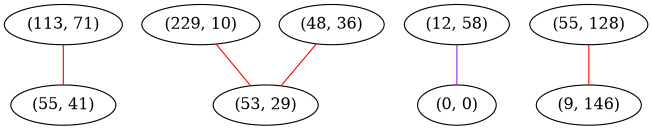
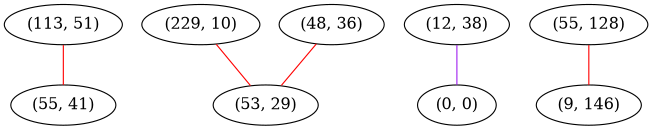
node "(113, 71)": label "(113, 71)" -> "(113, 51)"
node "(12, 58)": label "(12, 58)" -> "(12, 38)"
